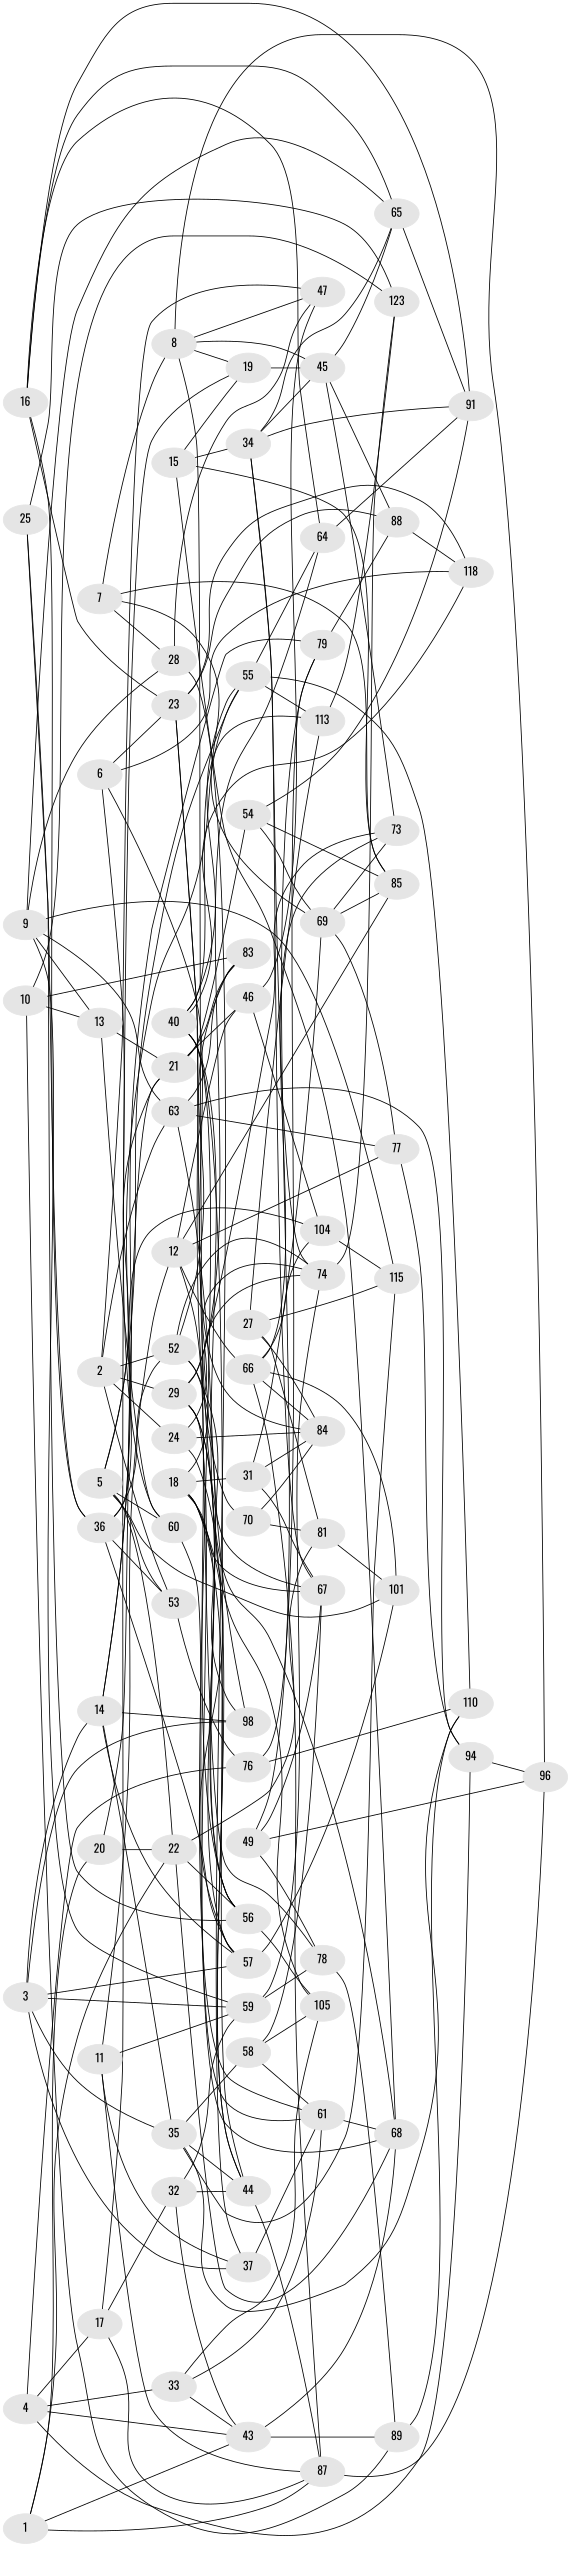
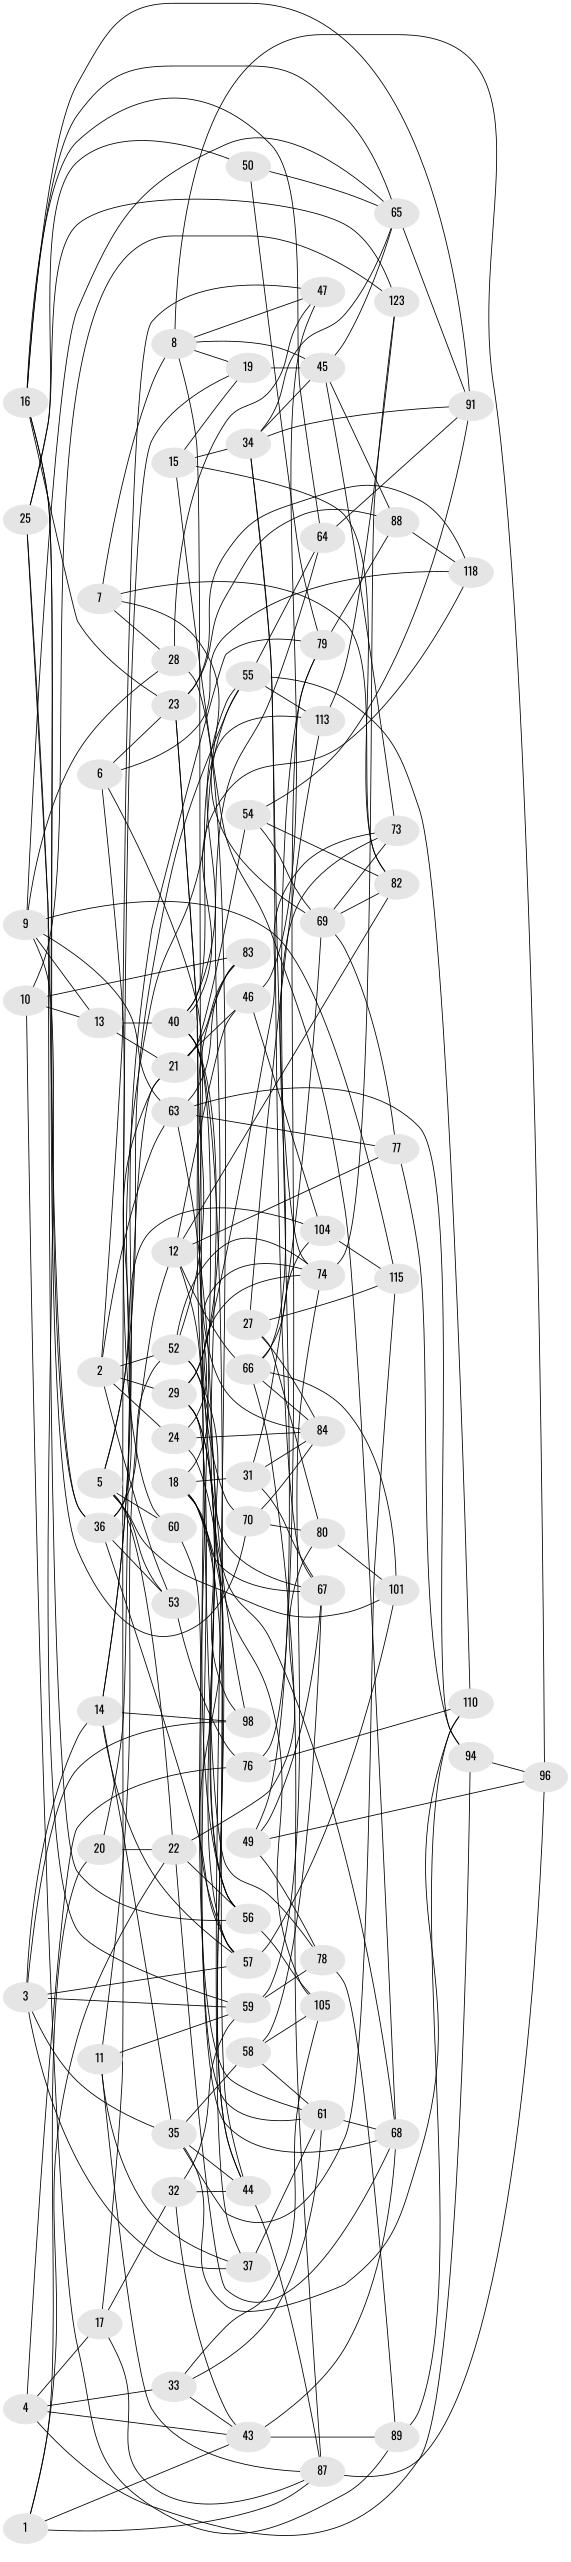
node "50": added
node "85": label "85" -> "82"
edge "13" -- "60": now "13" -- "40"
edge "16" -- "70": added
node "81": label "81" -> "80"
